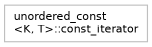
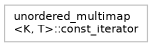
node "unordered_const <K, T>::const_iterator": label "unordered_const <K, T>::const_iterator" -> "unordered_multimap <K, T>::const_iterator"
